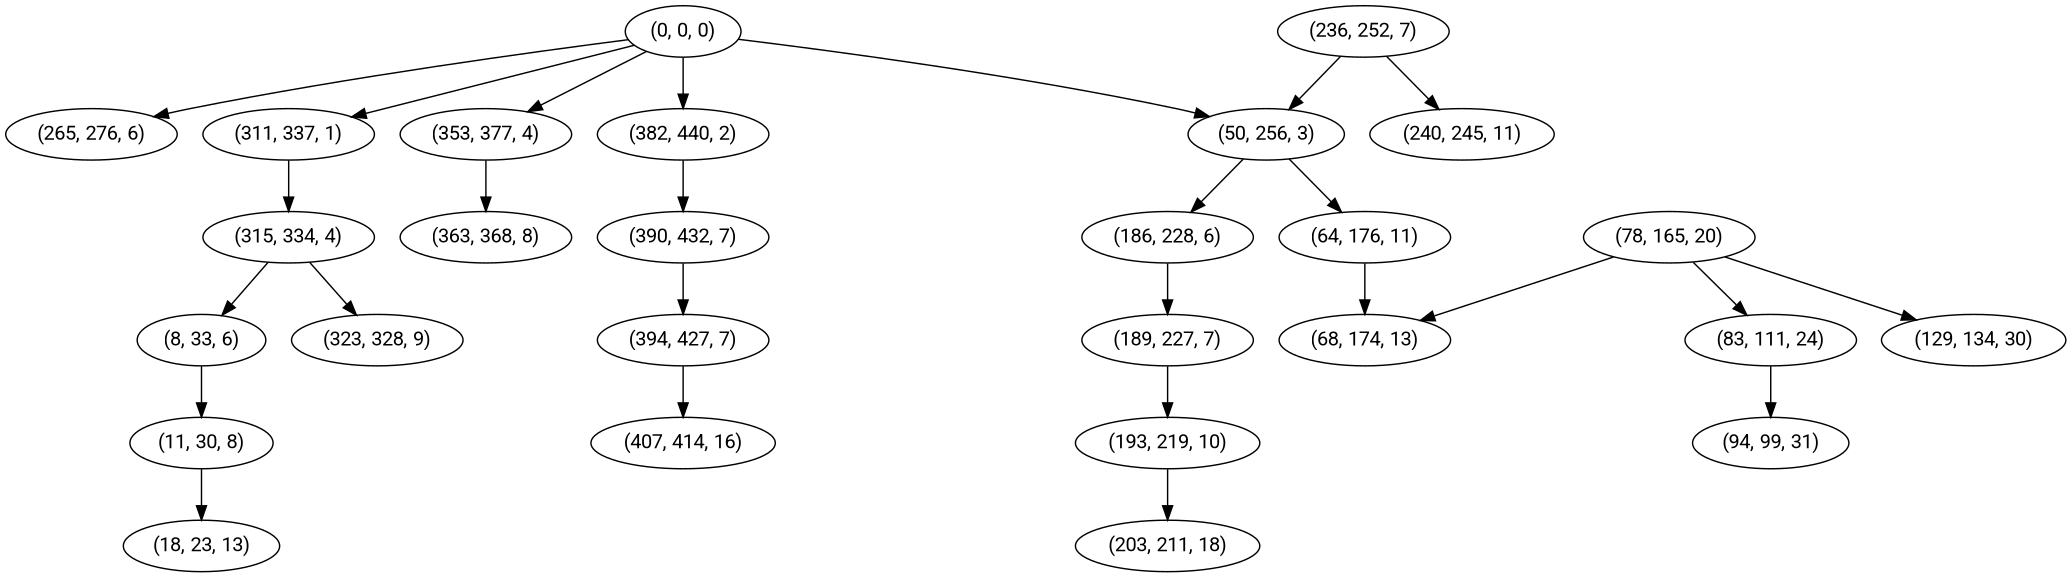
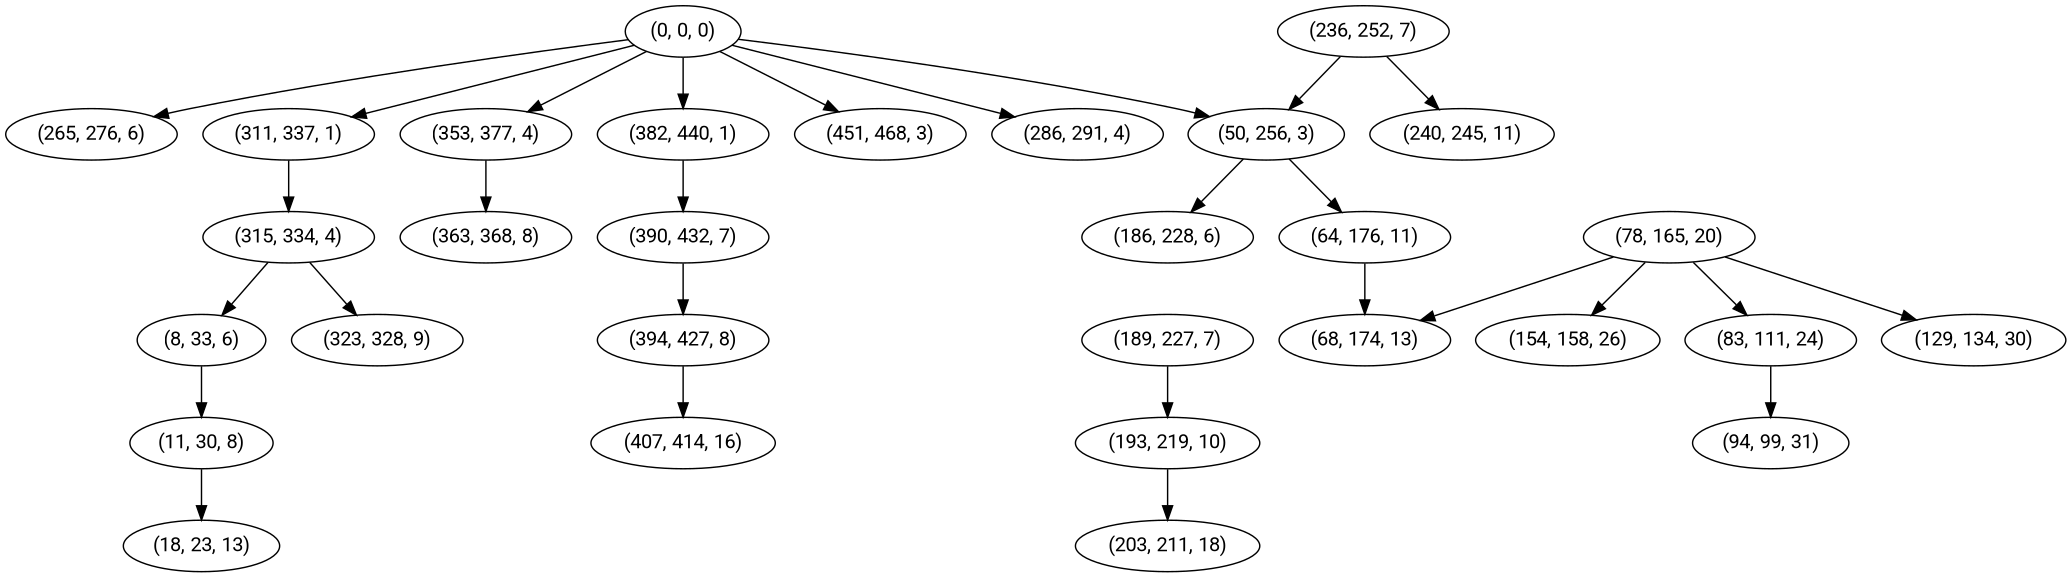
node "(382, 440, 2)": label "(382, 440, 2)" -> "(382, 440, 1)"
node "(451, 468, 3)": added
node "(286, 291, 4)": added
edge "(186, 228, 6)" -> "(189, 227, 7)": removed
node "(394, 427, 7)": label "(394, 427, 7)" -> "(394, 427, 8)"
node "(154, 158, 26)": added
